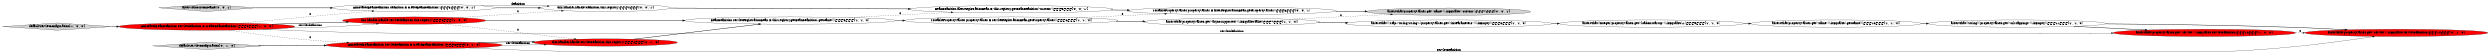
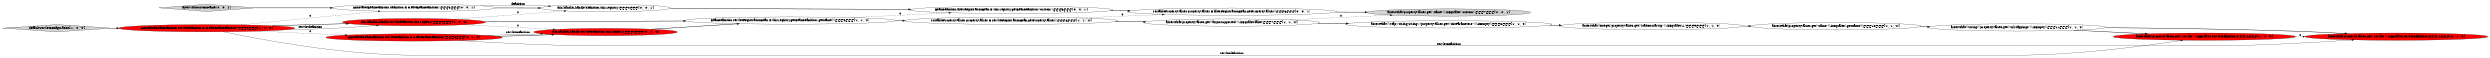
node "defaultServletConfiguration['0', '1', '0']": removed
